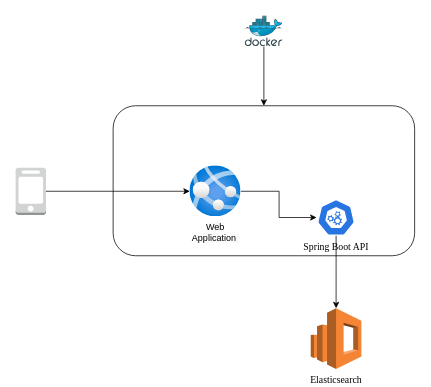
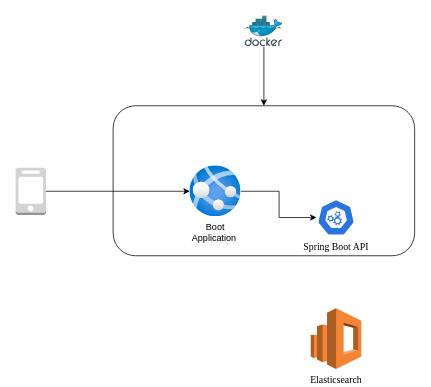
node "Web Application": label "Web Application" -> "Boot Application"
edge "Spring Boot API" -> "Elasticsearch": removed
